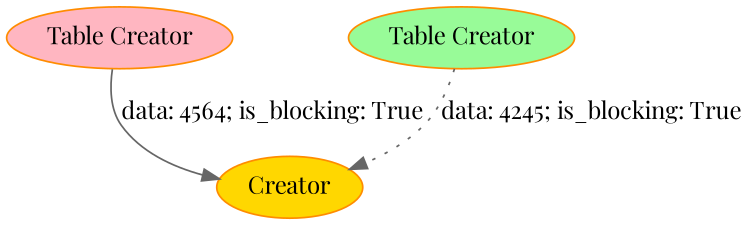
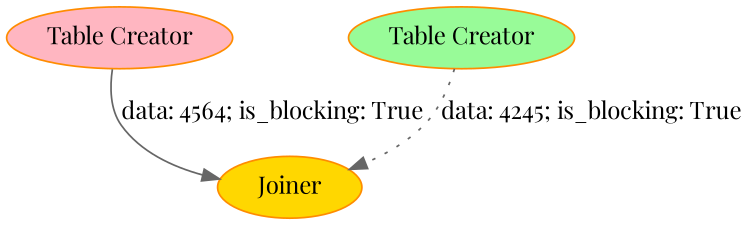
node "Creator": label "Creator" -> "Joiner"
